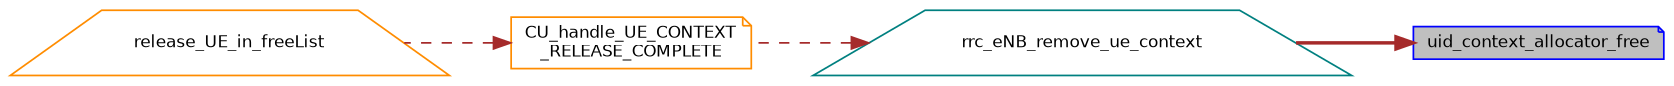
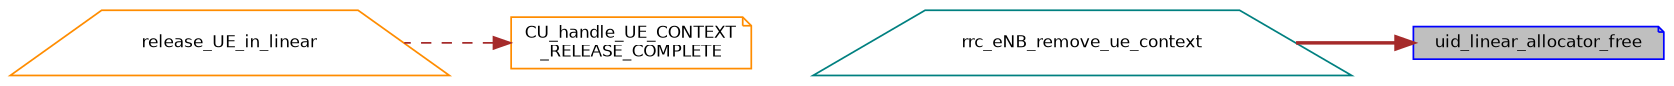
node "release_UE_in_freeList": label "release_UE_in_freeList" -> "release_UE_in_linear"
edge "CU_handle_UE_CONTEXT _RELEASE_COMPLETE" -> "rrc_eNB_remove_ue_context": removed
node "uid_context_allocator_free": label "uid_context_allocator_free" -> "uid_linear_allocator_free"
